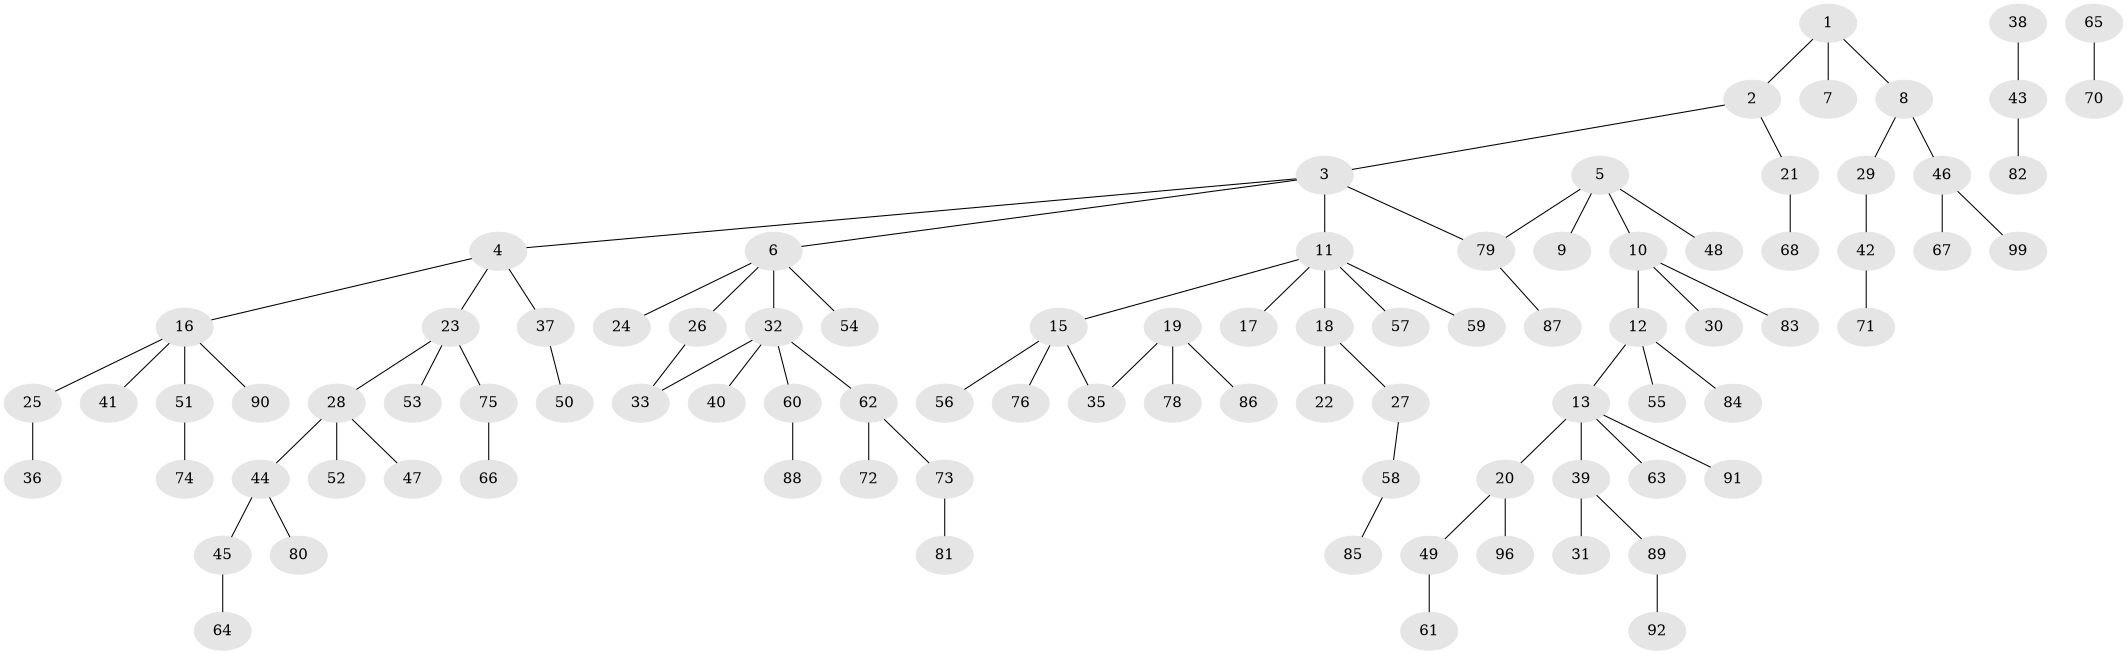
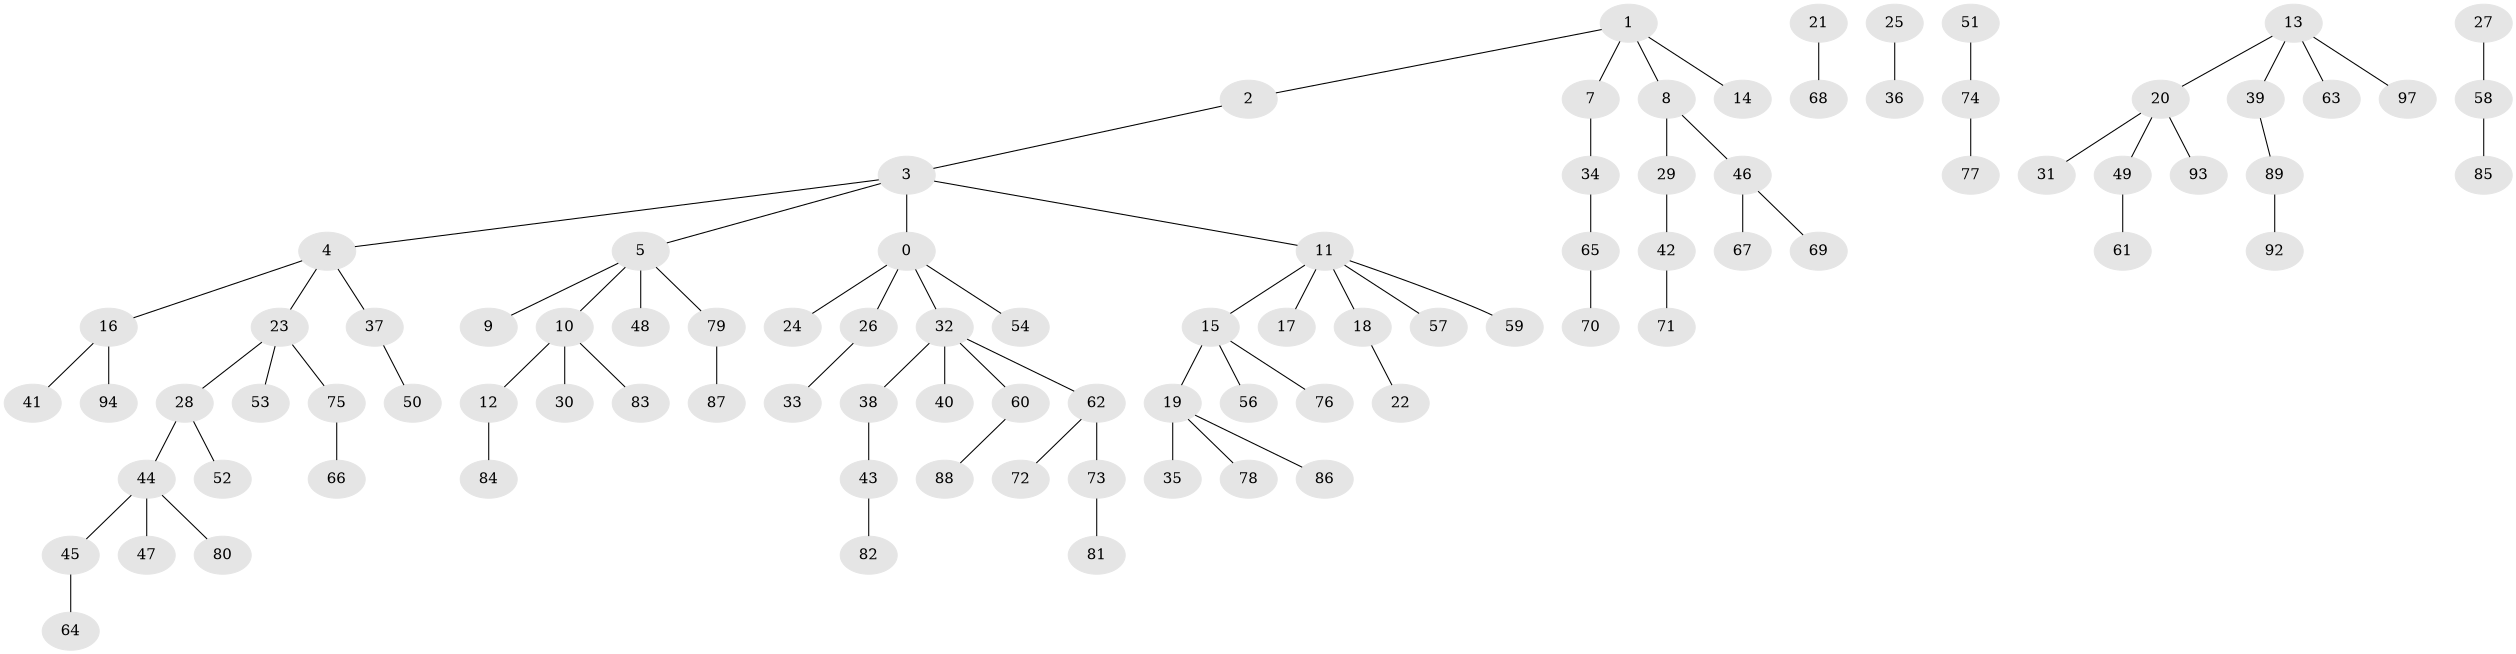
node "14": added
edge "2" -- "21": removed
node "34": added
node "77": added
edge "3" -- "79": now "3" -- "5"
node "6": label "6" -> "0"
node "99": label "99" -> "69"
edge "16" -- "25": removed
edge "16" -- "51": removed
edge "32" -- "33": now "32" -- "38"
edge "15" -- "35": now "15" -- "19"
edge "18" -- "27": removed
edge "12" -- "13": removed
node "90": label "90" -> "94"
node "55": removed
edge "28" -- "47": now "44" -- "47"
node "91": label "91" -> "97"
edge "39" -- "31": now "20" -- "31"
node "96": label "96" -> "93"
